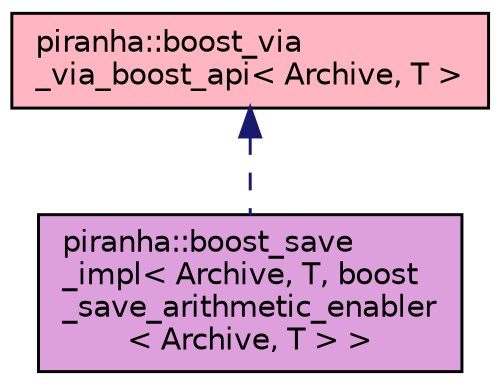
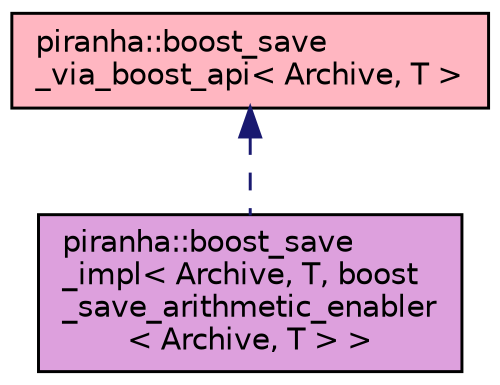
node "piranha::boost_via _via_boost_api< Archive, T >": label "piranha::boost_via _via_boost_api< Archive, T >" -> "piranha::boost_save _via_boost_api< Archive, T >"
